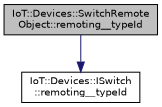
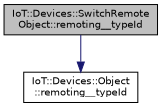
node "IoT::Devices::ISwitch ::remoting__typeId": label "IoT::Devices::ISwitch ::remoting__typeId" -> "IoT::Devices::Object ::remoting__typeId"
